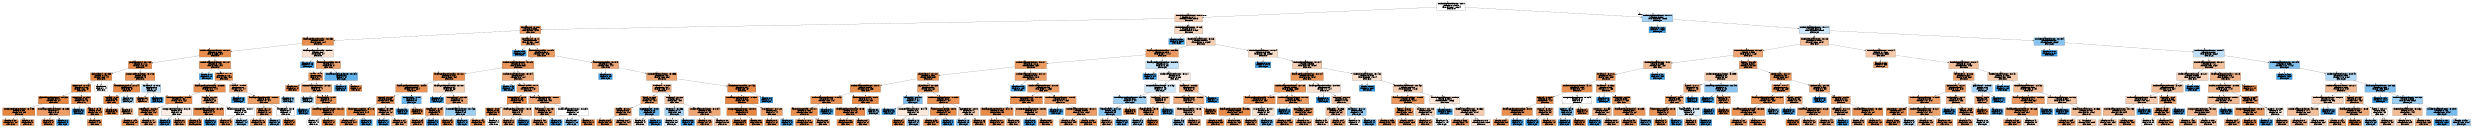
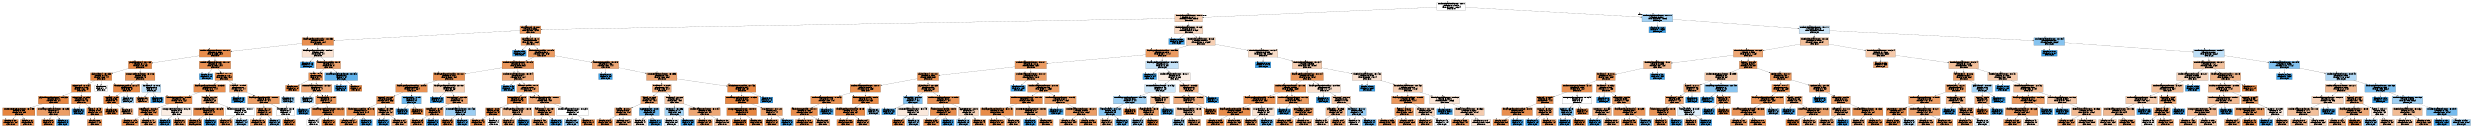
node "bin = 6325 value = [4130, 2195] class = no": label "bin = 6325 value = [4130, 2195] class = no" -> "samples = 6325 value = [4130, 2195] class = no"
